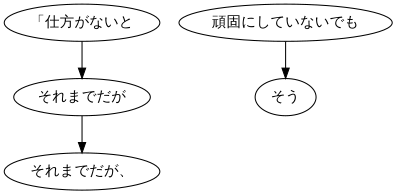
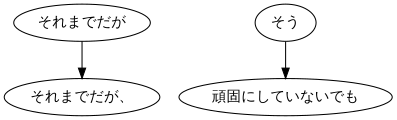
node "「仕方がないと": removed
edge "頑固にしていないでも" -> "そう": reversed
